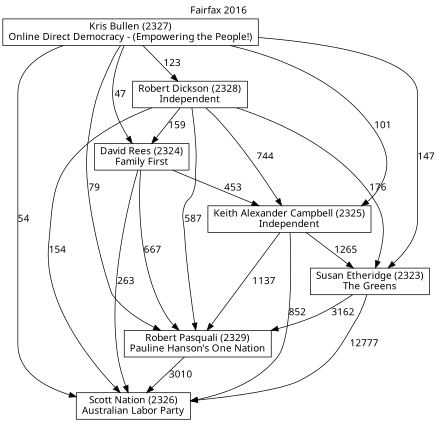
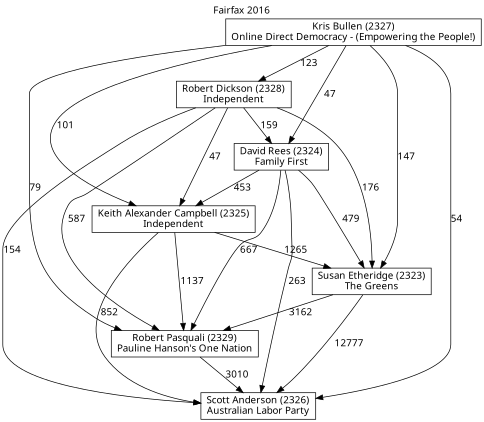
edge "Robert Dickson (2328) Independent" -> "Keith Alexander Campbell (2325) Independent": label "744" -> "47"
edge "David Rees (2324) Family First" -> "Susan Etheridge (2323) The Greens": added, label "479"
node "Scott Nation (2326) Australian Labor Party": label "Scott Nation (2326) Australian Labor Party" -> "Scott Anderson (2326) Australian Labor Party"
